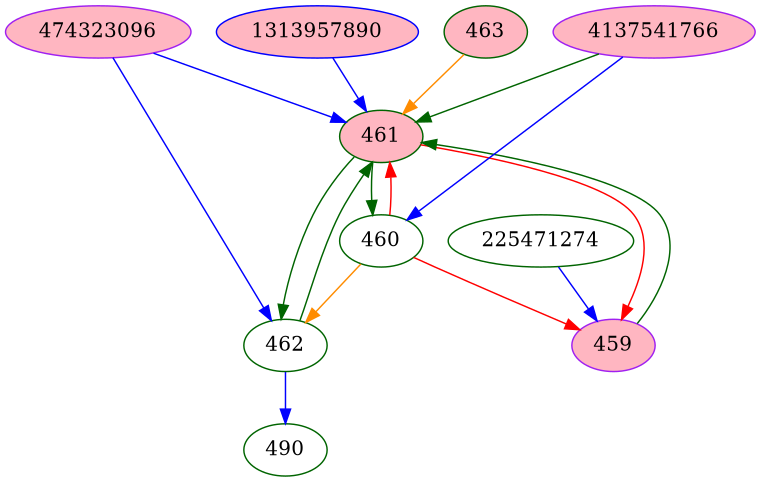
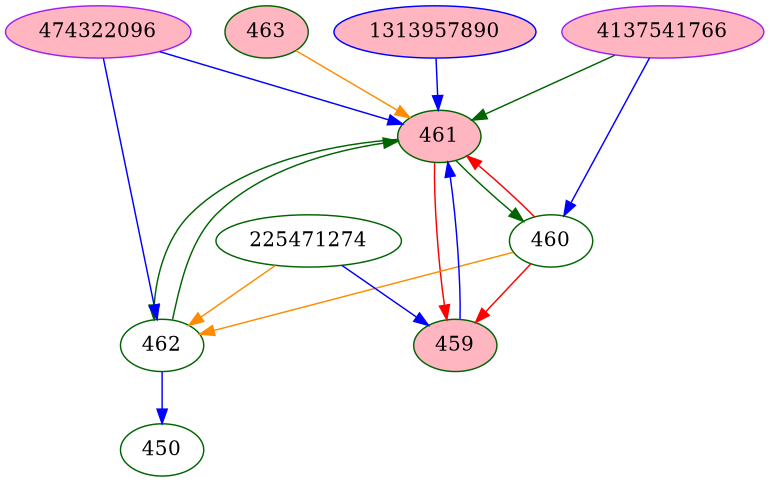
node "474323096": label "474323096" -> "474322096"
edge "459" -> "461": color darkgreen -> blue
edge "225471274" -> "462": added
node "459": color purple -> darkgreen
node "490": label "490" -> "450"
